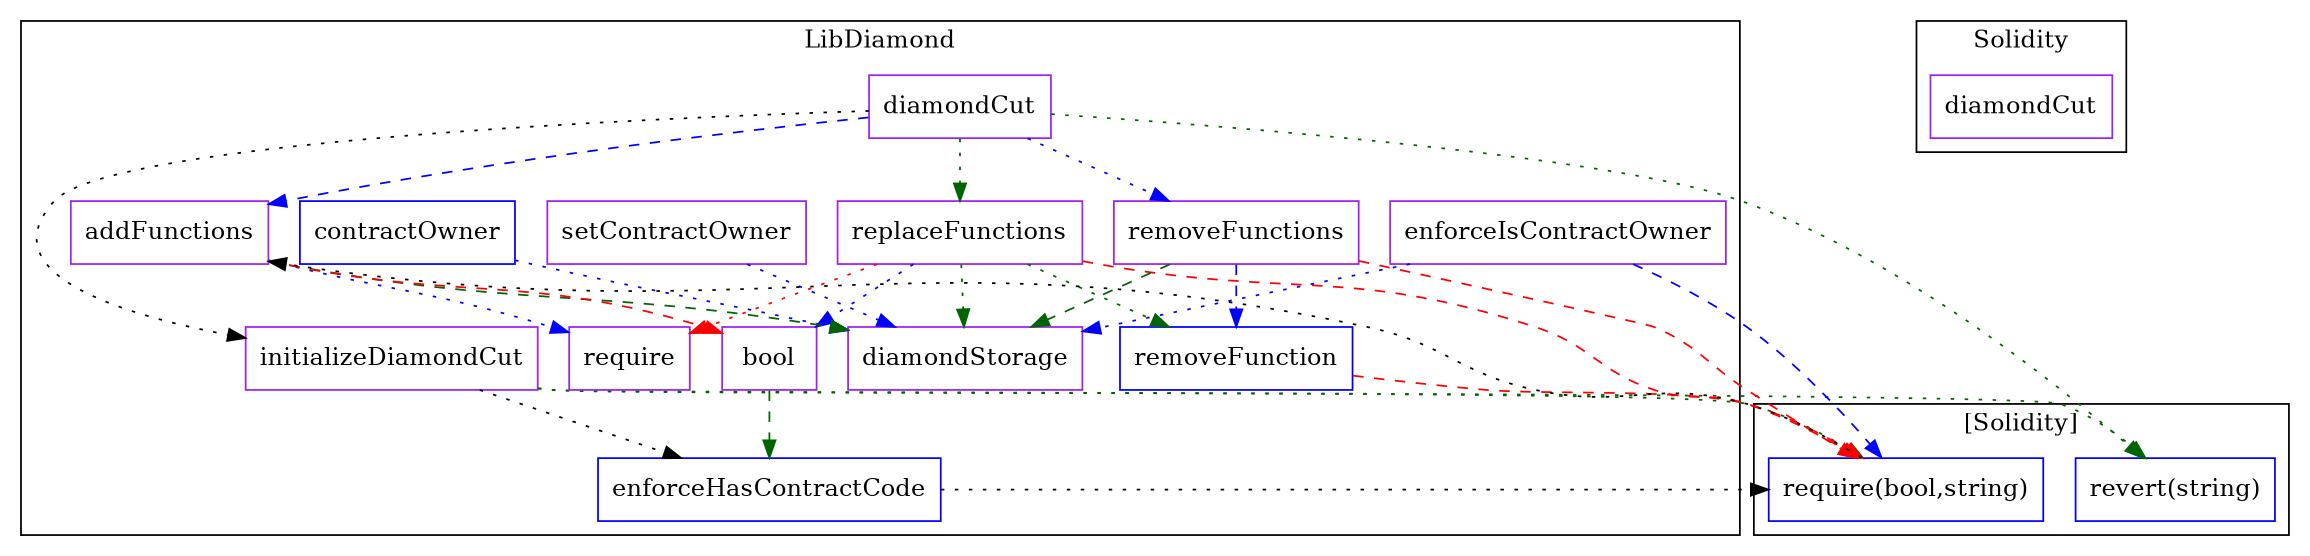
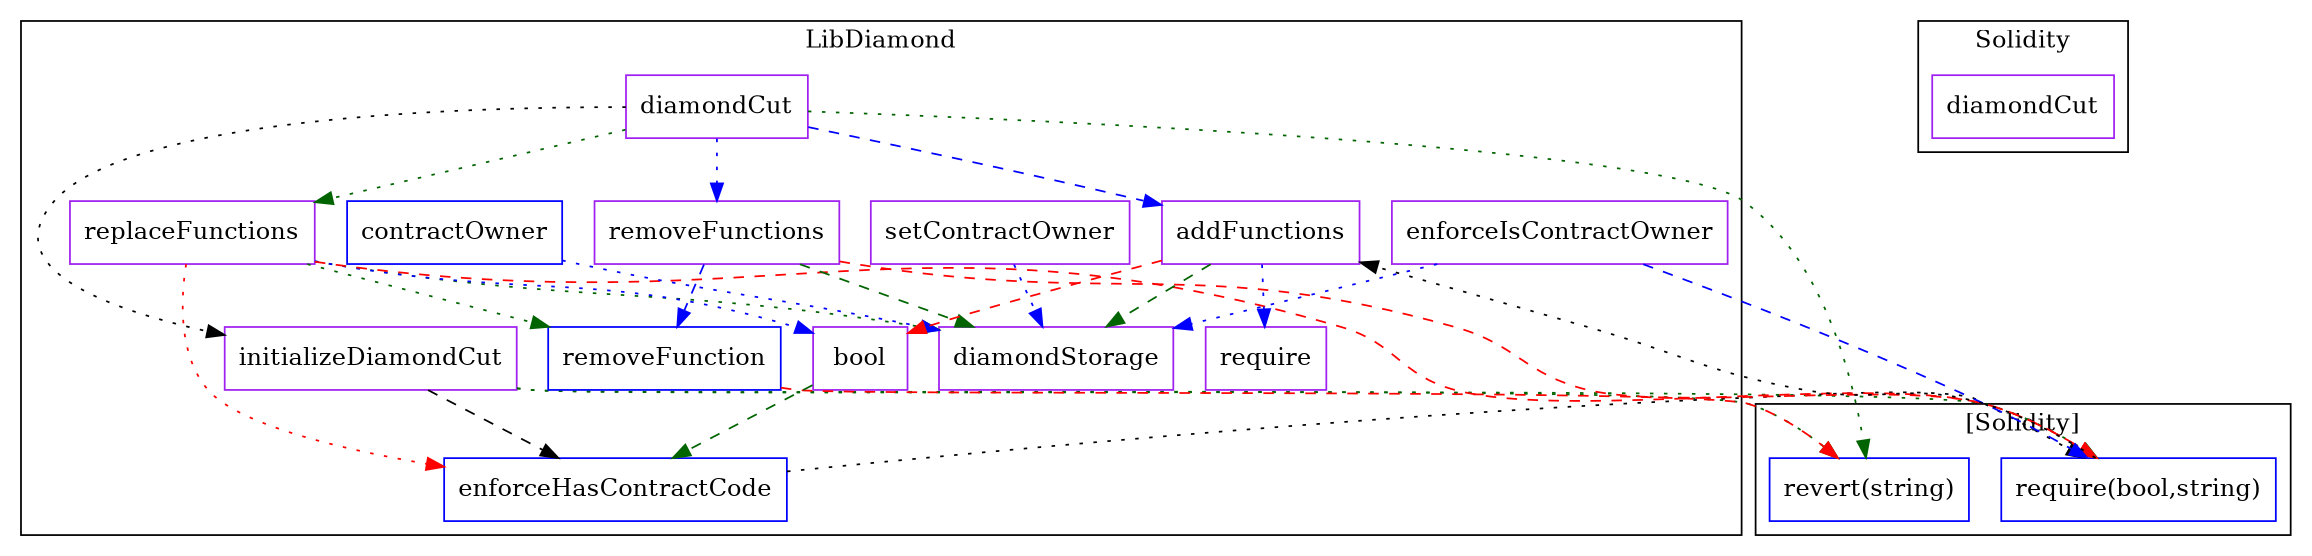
edge "replaceFunctions" -> "require": now "replaceFunctions" -> "enforceHasContractCode"
edge "removeFunction" -> "require(bool,string)": now "removeFunction" -> "revert(string)"
edge "initializeDiamondCut" -> "enforceHasContractCode": style dotted -> dashed
